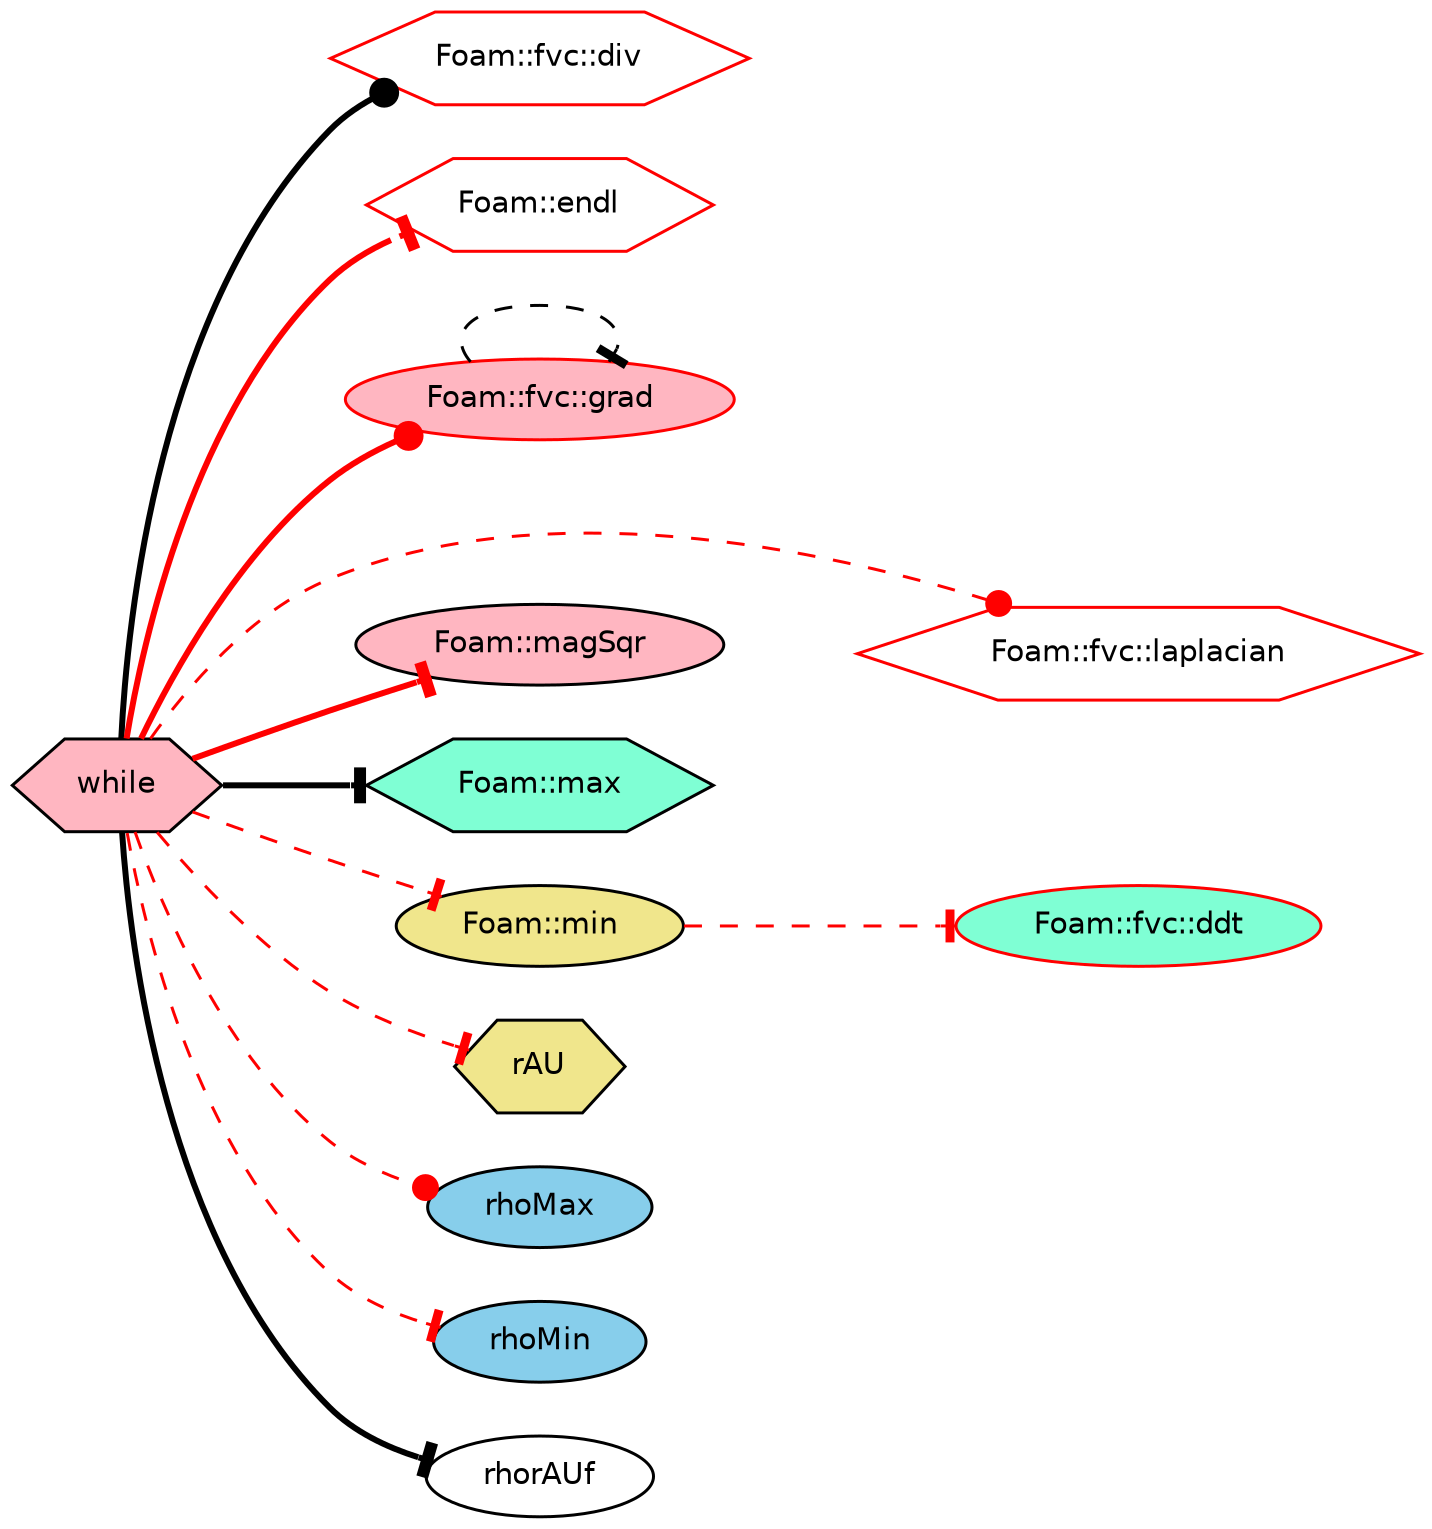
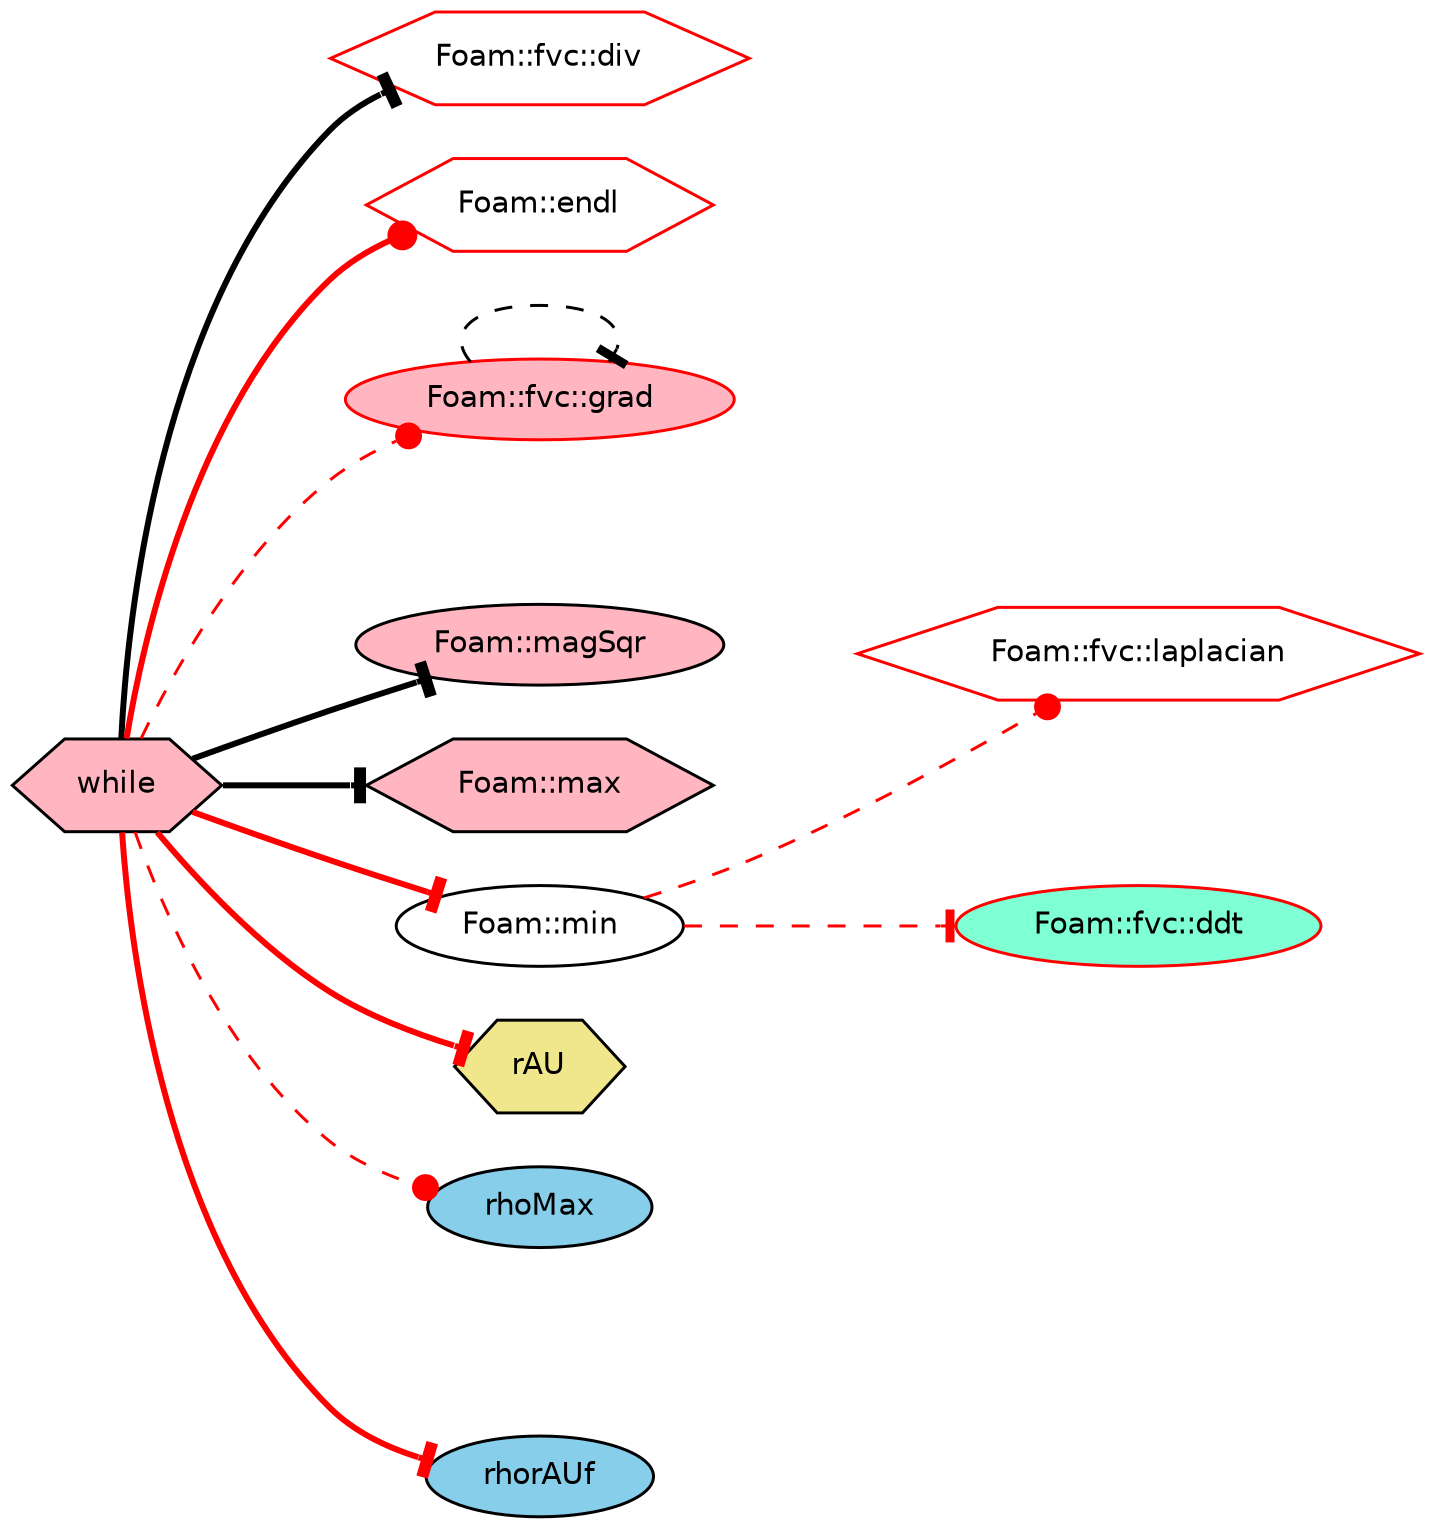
edge "while" -> "Foam::fvc::div": arrowhead dot -> tee
edge "while" -> "Foam::endl": arrowhead tee -> dot
edge "while" -> "Foam::fvc::laplacian": now "Foam::min" -> "Foam::fvc::laplacian"
edge "while" -> "Foam::fvc::grad": style bold -> dashed
edge "while" -> "Foam::magSqr": color red -> black
node "Foam::max": fillcolor aquamarine -> lightpink
edge "while" -> "Foam::min": style dashed -> bold
node "Foam::min": fillcolor khaki -> white
edge "while" -> "rAU": style dashed -> bold
edge "while" -> "rhorAUf": color black -> red
node "rhoMin": removed
node "rhorAUf": fillcolor white -> skyblue
